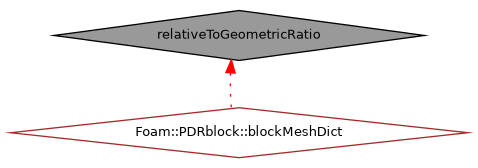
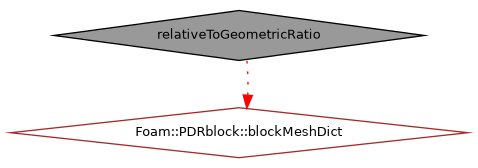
edge "Foam::PDRblock::blockMeshDict" -> "relativeToGeometricRatio": reversed
